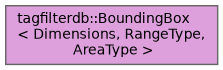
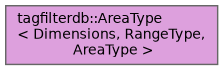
node "tagfilterdb::BoundingBox < Dimensions, RangeType, AreaType >": label "tagfilterdb::BoundingBox < Dimensions, RangeType, AreaType >" -> "tagfilterdb::AreaType < Dimensions, RangeType, AreaType >"
